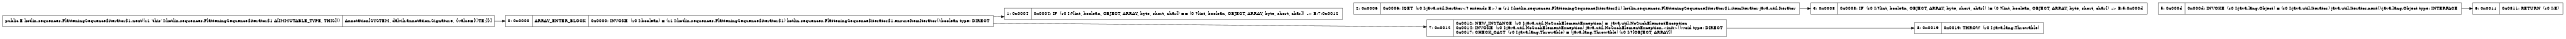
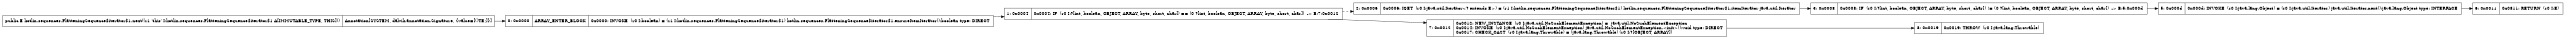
edge "3: 0x0008" -> "5: 0x000d": added
edge "1: 0x0004" -> "2: 0x0006": added
edge "0: 0x0000" -> "7: 0x0012": now "1: 0x0004" -> "7: 0x0012"
